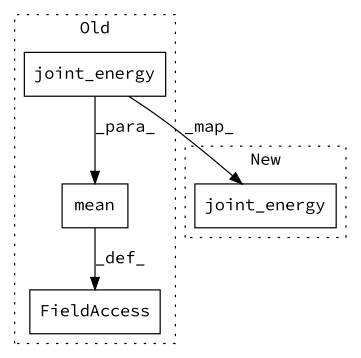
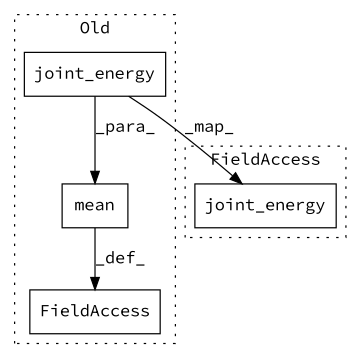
cluster "New": label "New" -> "FieldAccess"
